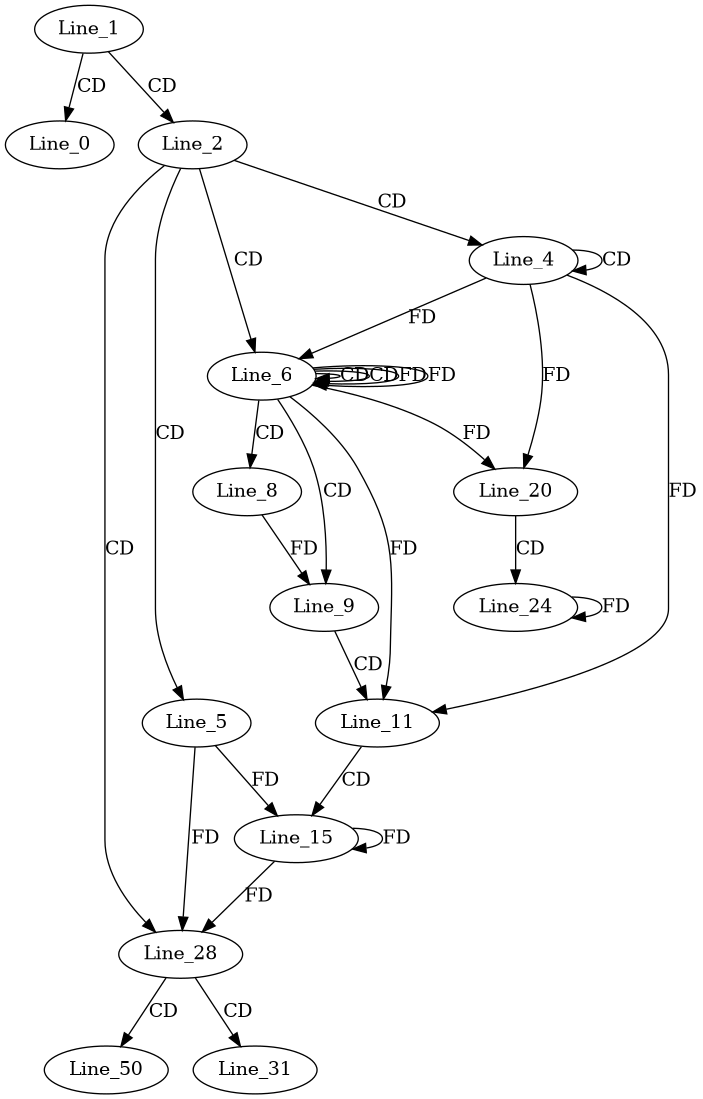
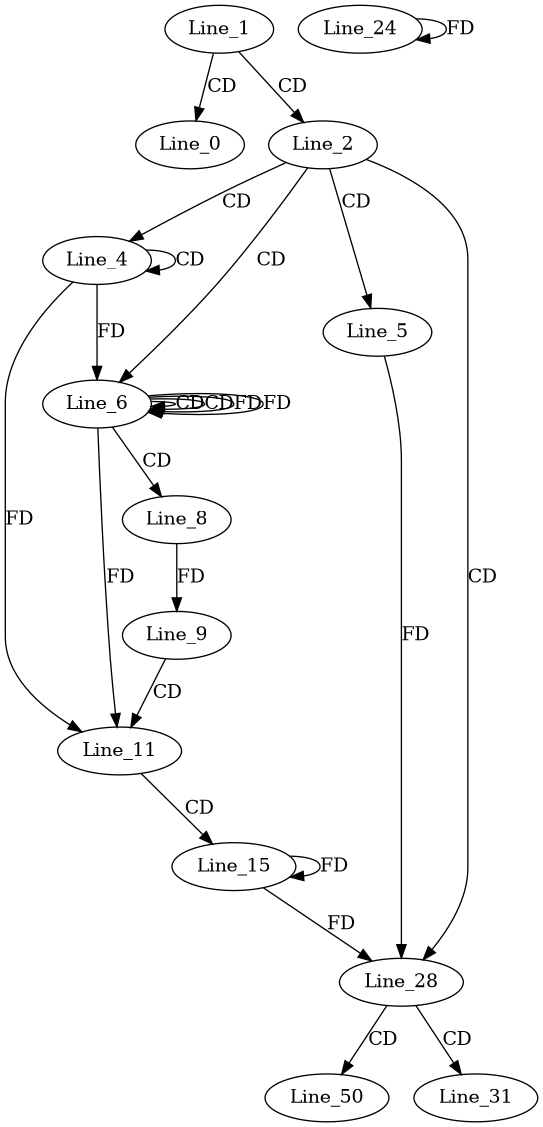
edge "Line_6" -> "Line_9": removed, label "CD"
node "Line_20": removed
edge "Line_5" -> "Line_15": removed, label "FD"
